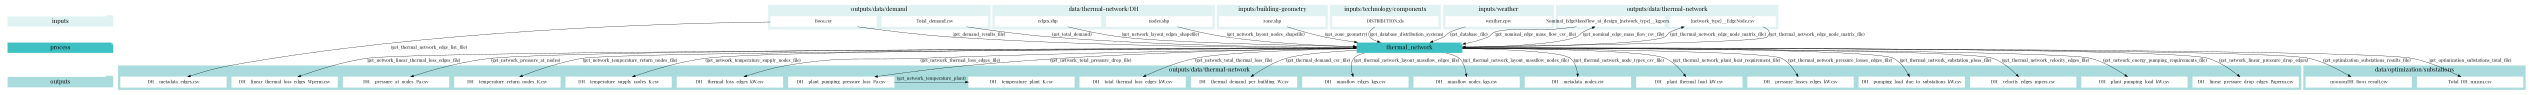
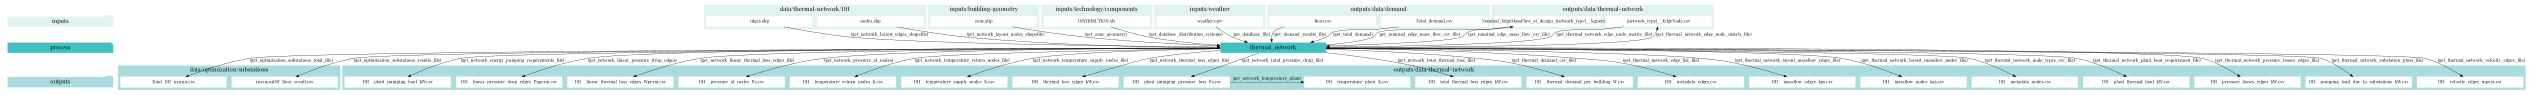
edge "B001.csv" -> "DH__metadata_edges.csv": now "thermal_network" -> "DH__metadata_edges.csv"
node "thermal_network": shape note -> box
